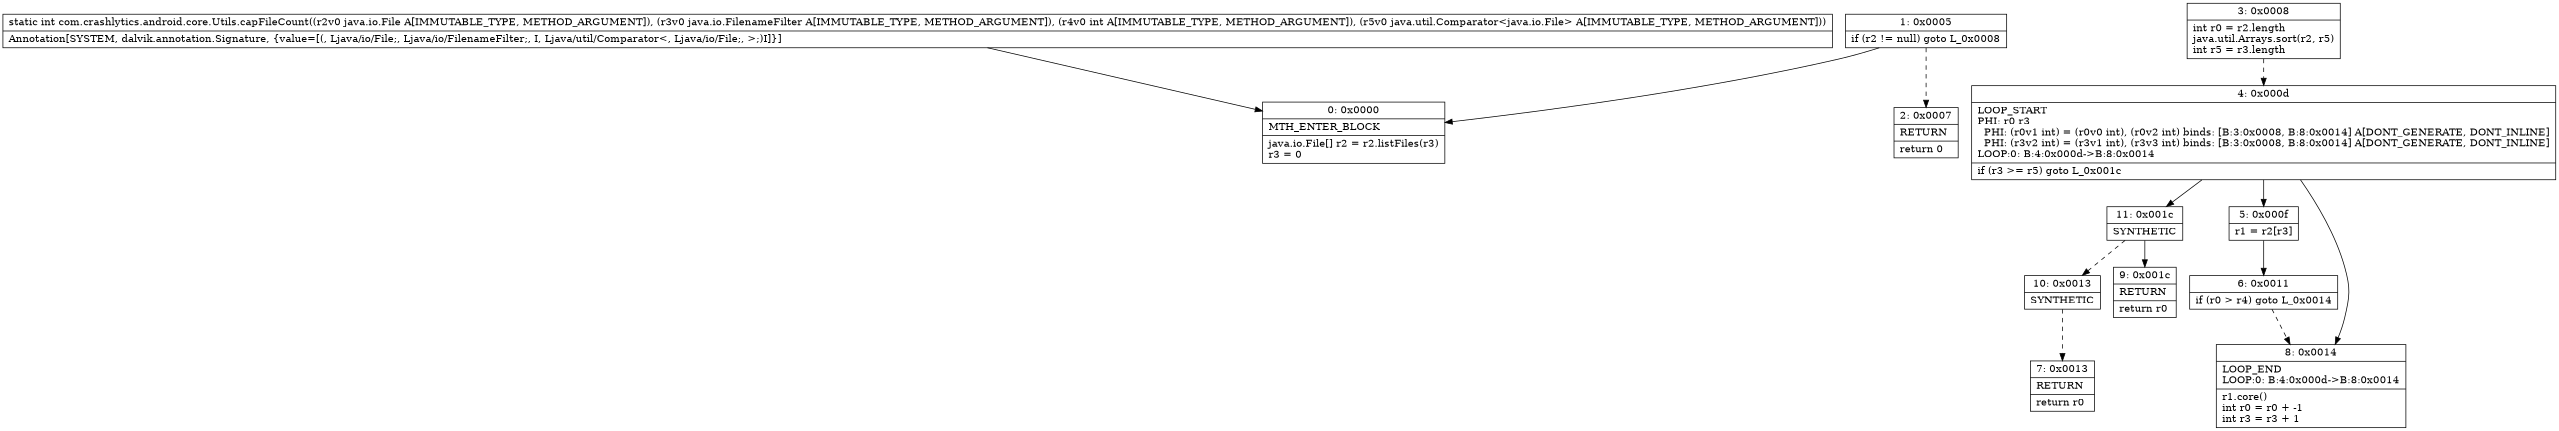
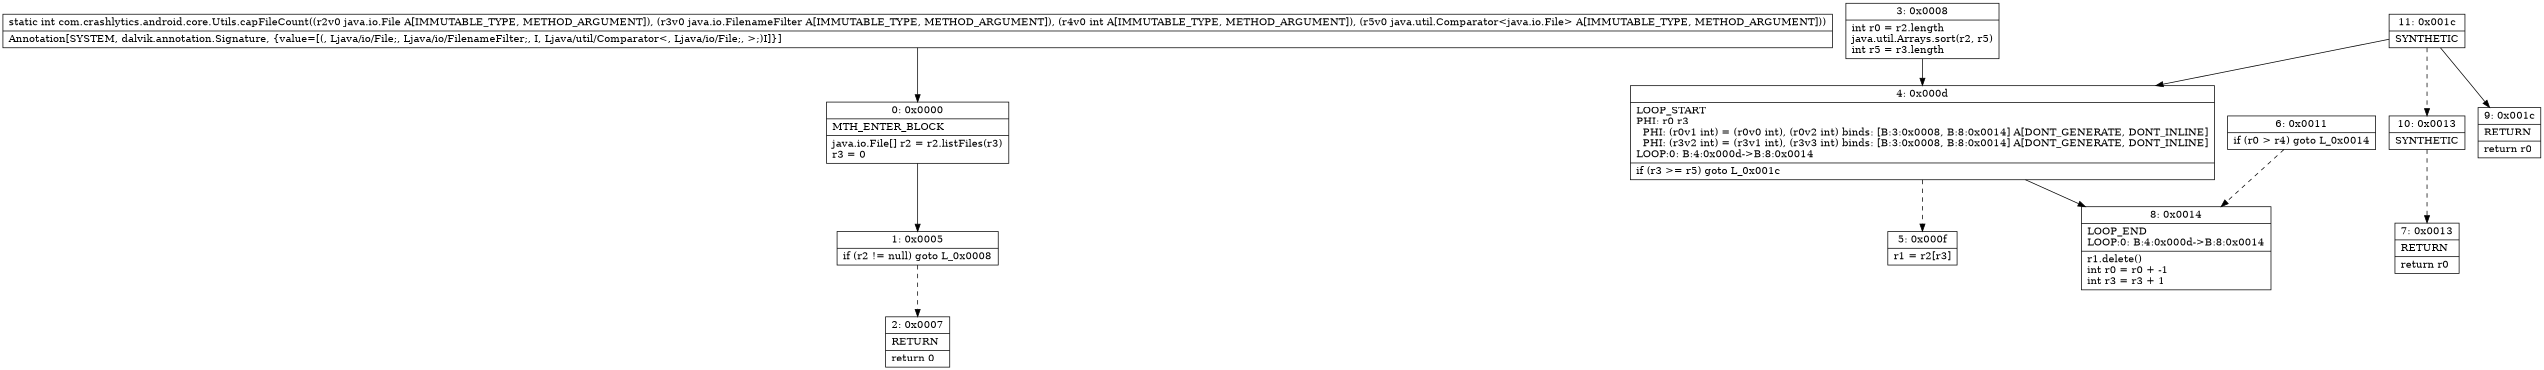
edge "3: 0x0008" -> "4: 0x000d": style dashed -> solid
edge "1: 0x0005" -> "0: 0x0000": reversed
edge "4: 0x000d" -> "5: 0x000f": style solid -> dashed
edge "4: 0x000d" -> "11: 0x001c": reversed
edge "5: 0x000f" -> "6: 0x0011": removed
node "8: 0x0014": text "r1.core()" -> "r1.delete()"
